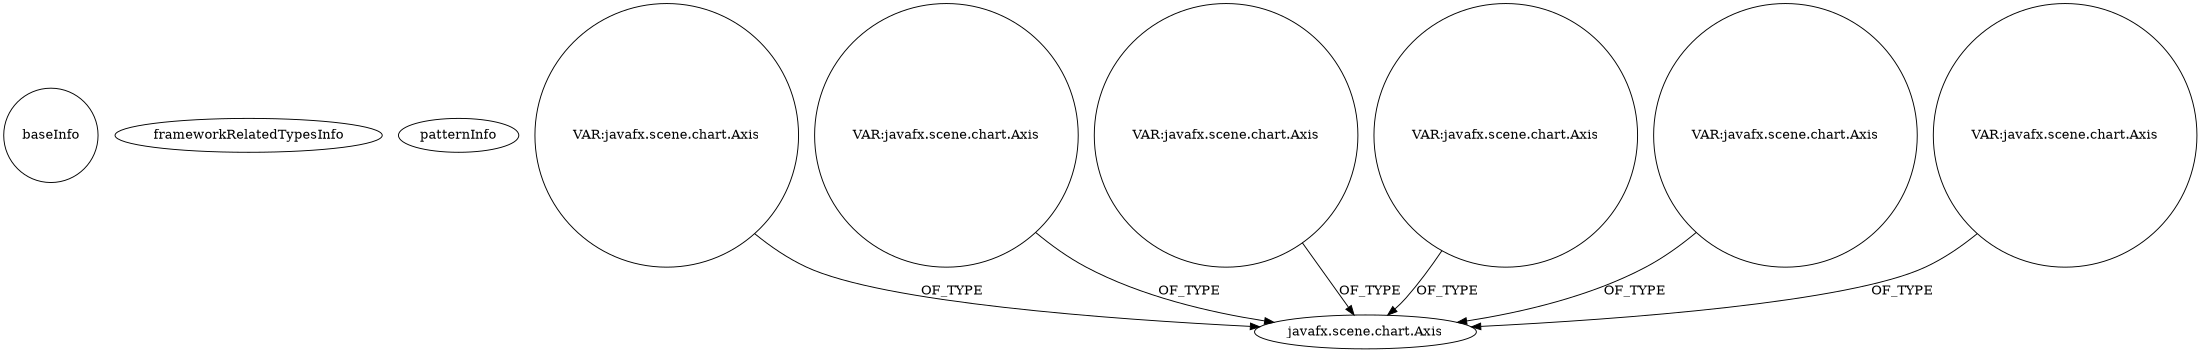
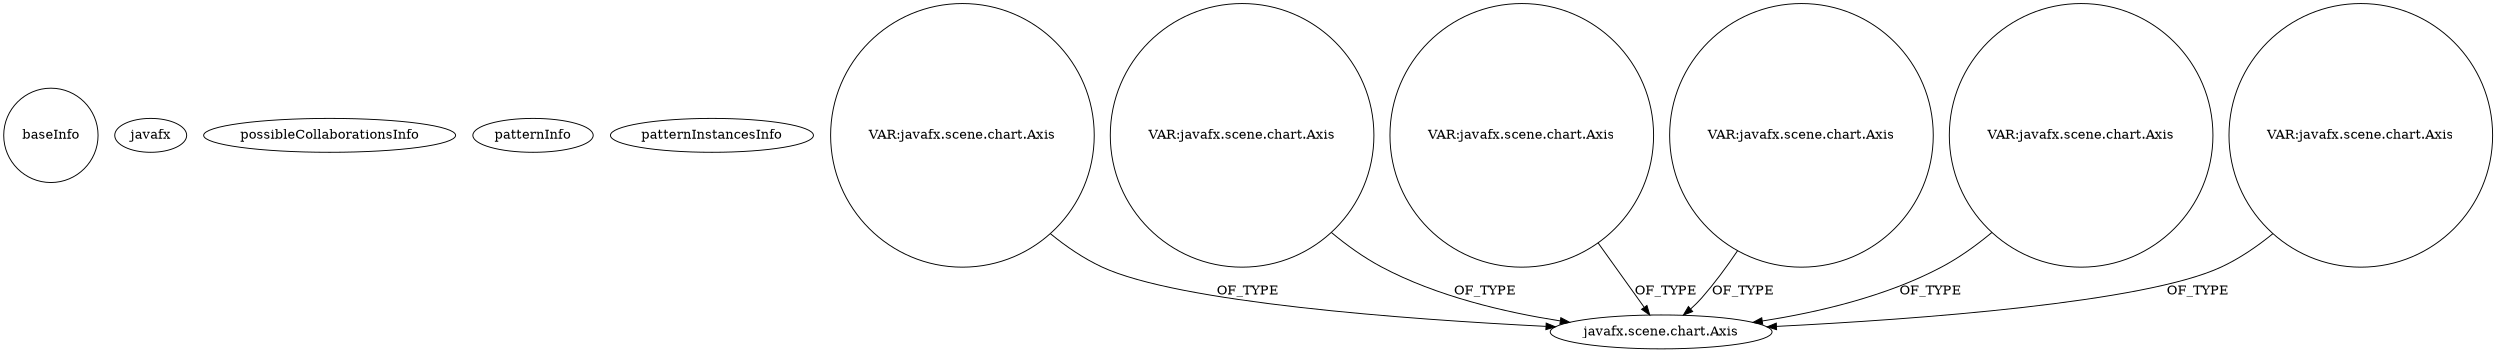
node "frameworkRelatedTypesInfo": label "frameworkRelatedTypesInfo" -> "javafx"
node "possibleCollaborationsInfo": added
node "patternInstancesInfo": added
